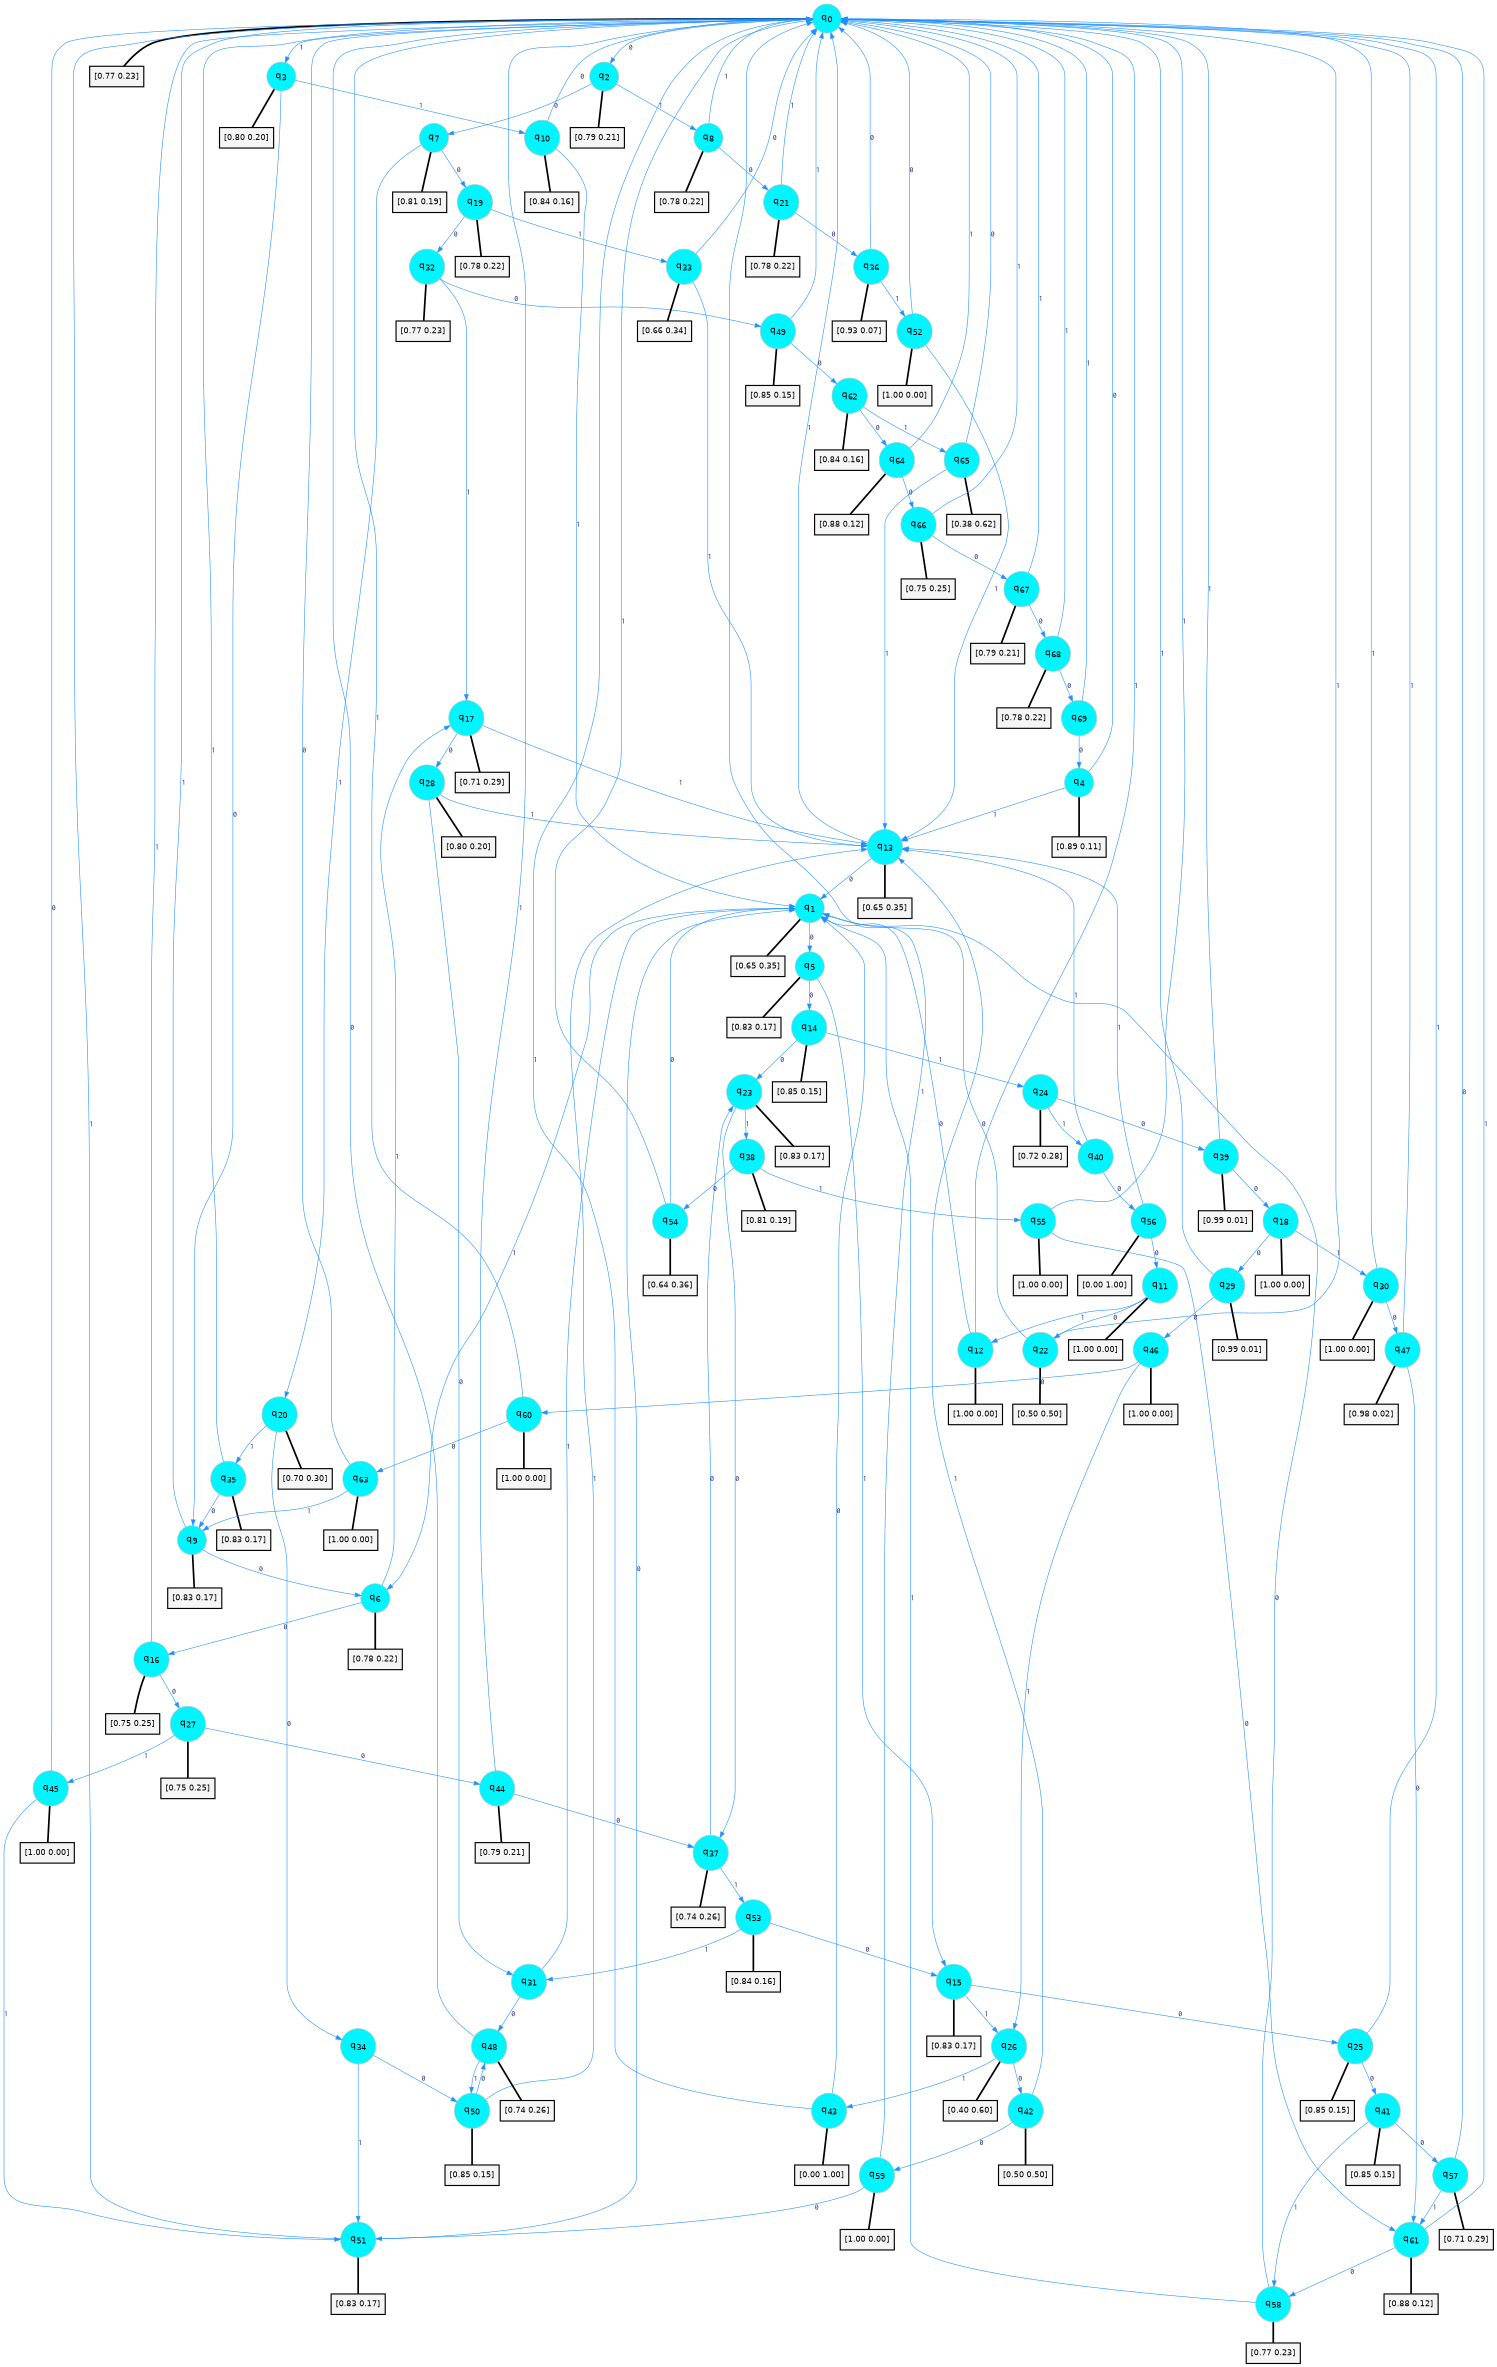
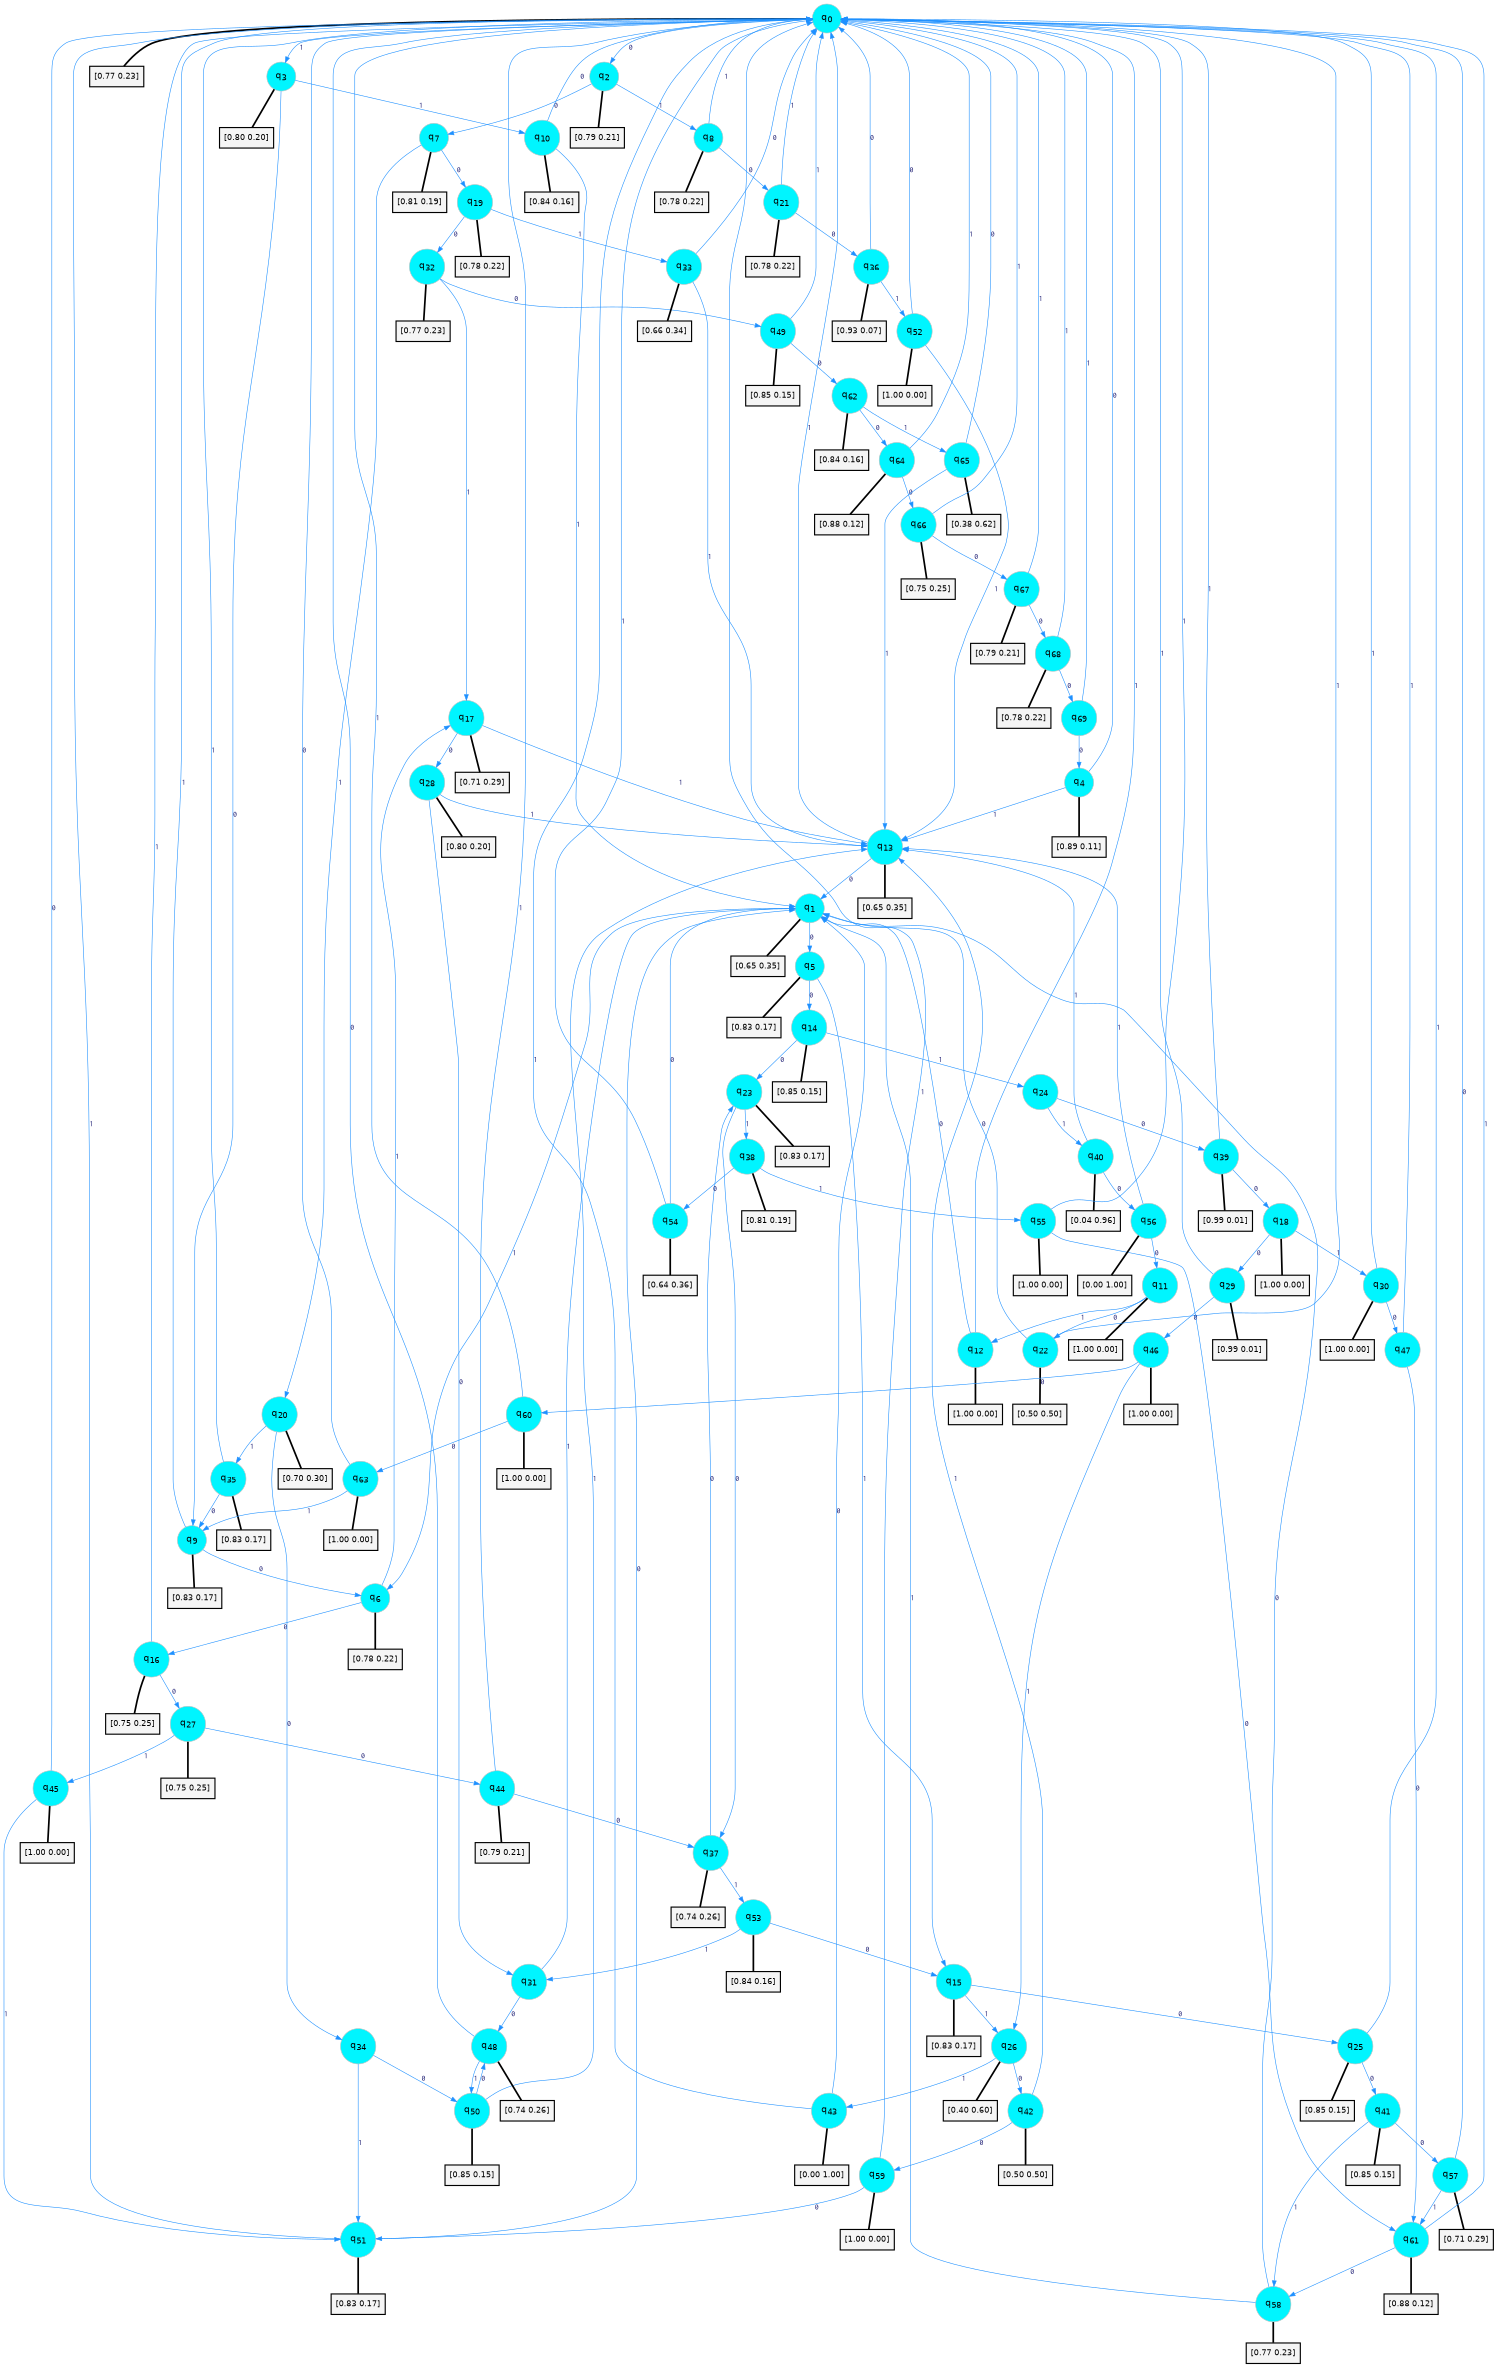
node "[0.72 0.28]": removed
node "[0.04 0.96]": added
node "[0.98 0.02]": removed
